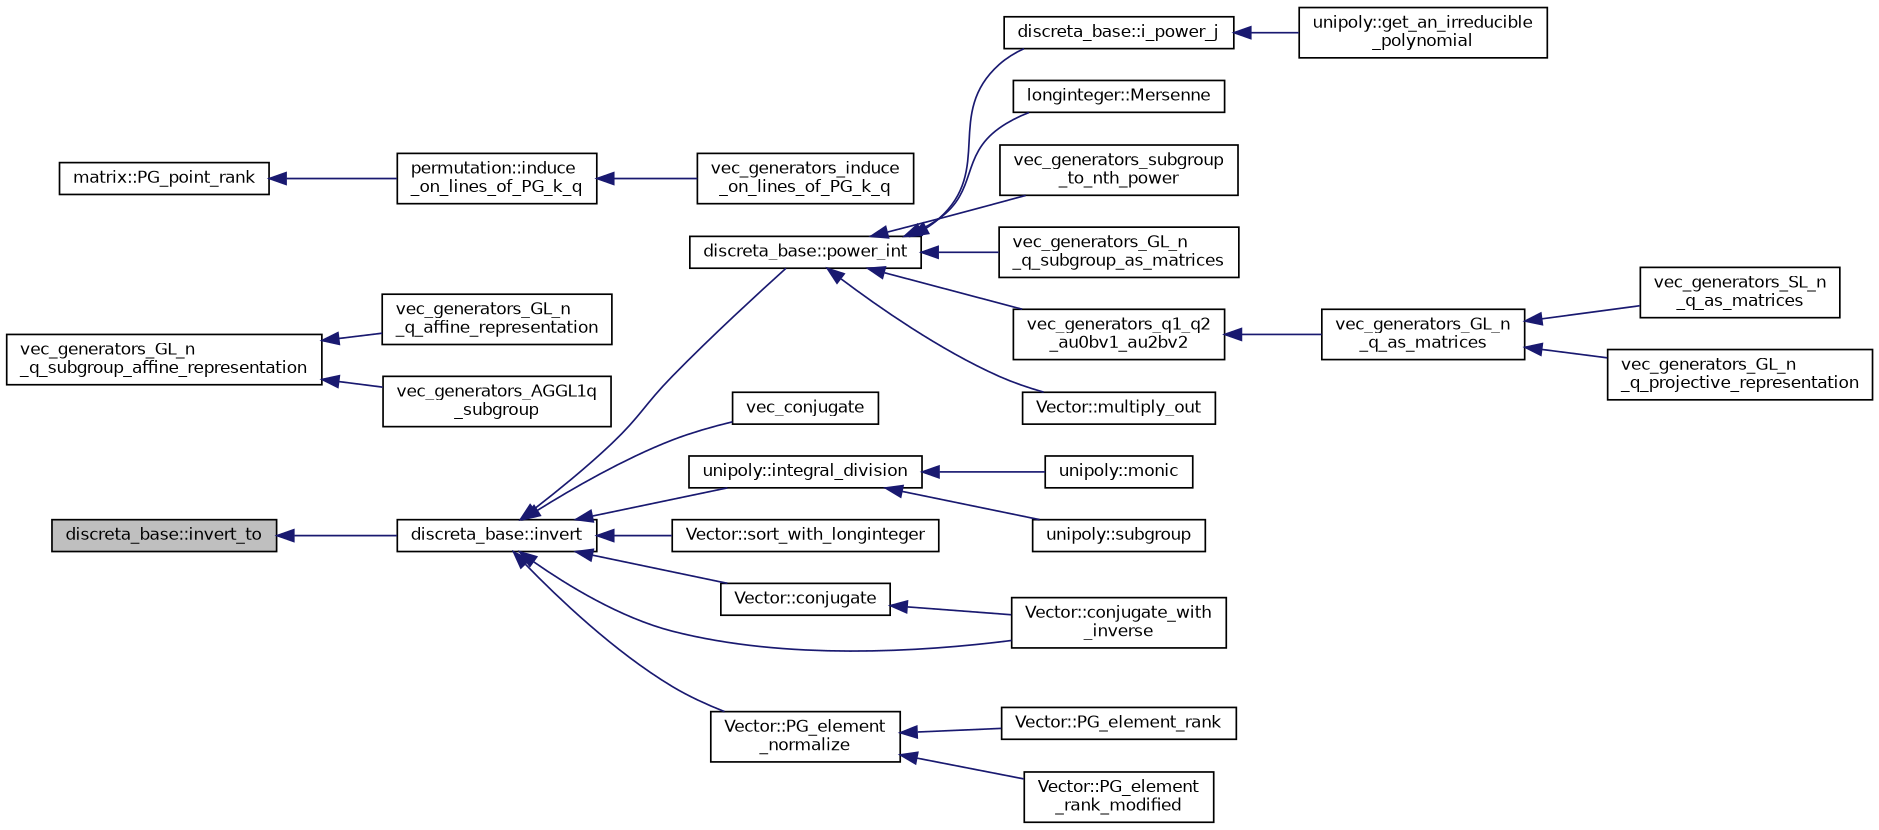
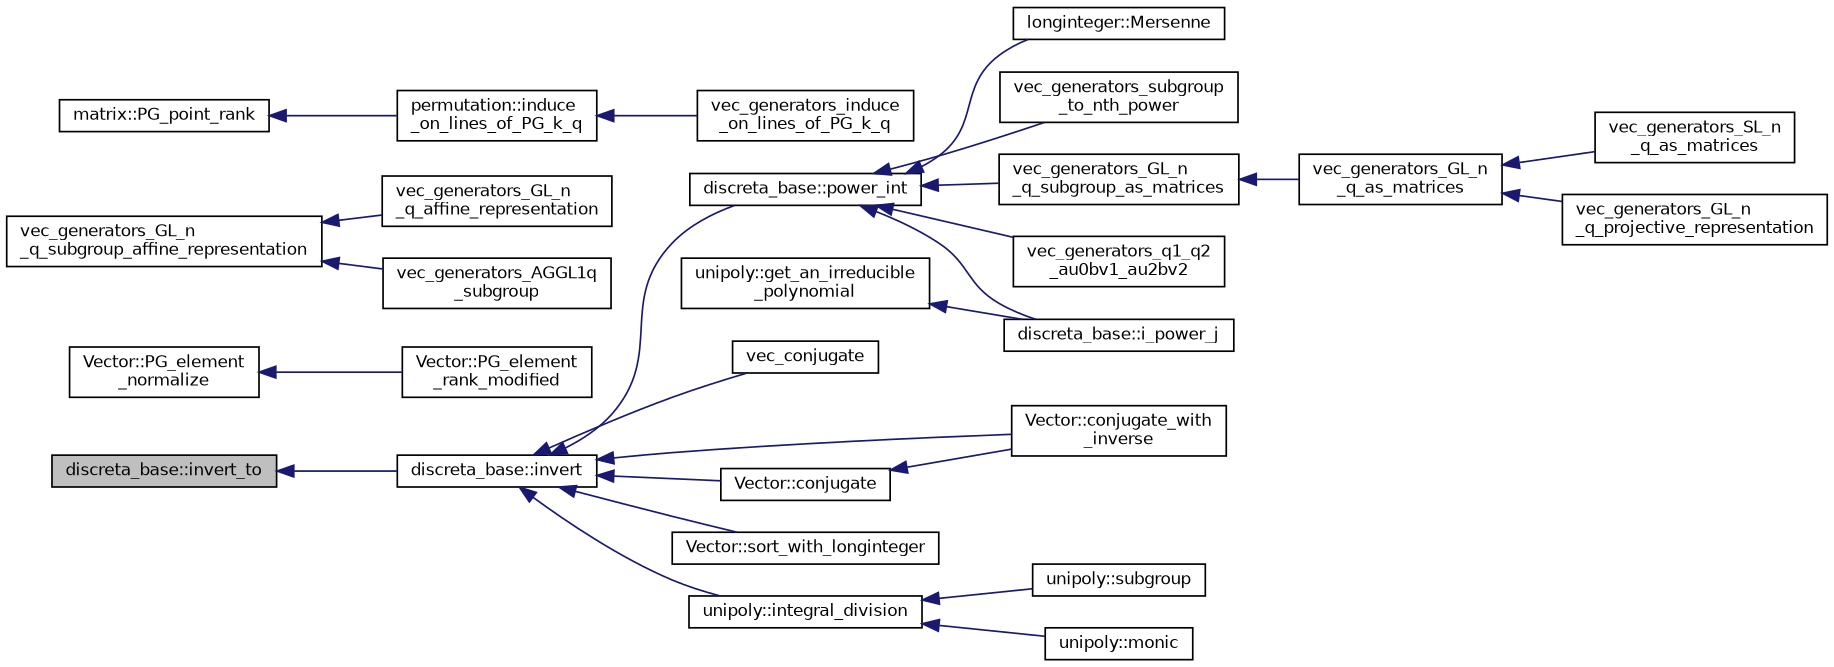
edge "unipoly::get_an_irreducible _polynomial" -> "discreta_base::i_power_j": reversed
edge "vec_generators_GL_n _q_as_matrices" -> "vec_generators_q1_q2 _au0bv1_au2bv2": now "vec_generators_GL_n _q_as_matrices" -> "vec_generators_GL_n _q_subgroup_as_matrices"
node "Vector::multiply_out": removed
edge "Vector::PG_element _normalize" -> "discreta_base::invert": removed
node "Vector::PG_element_rank": removed
